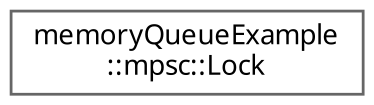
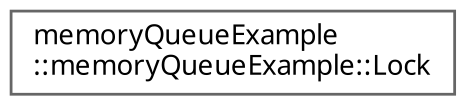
node "memoryQueueExample ::mpsc::Lock": label "memoryQueueExample ::mpsc::Lock" -> "memoryQueueExample ::memoryQueueExample::Lock"
